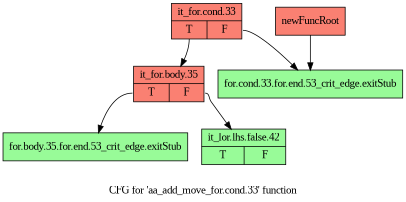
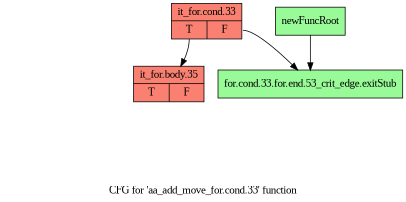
node "newFuncRoot": fillcolor salmon -> palegreen
node "for.body.35.for.end.53_crit_edge.exitStub": removed
node "it_lor.lhs.false.42": removed
